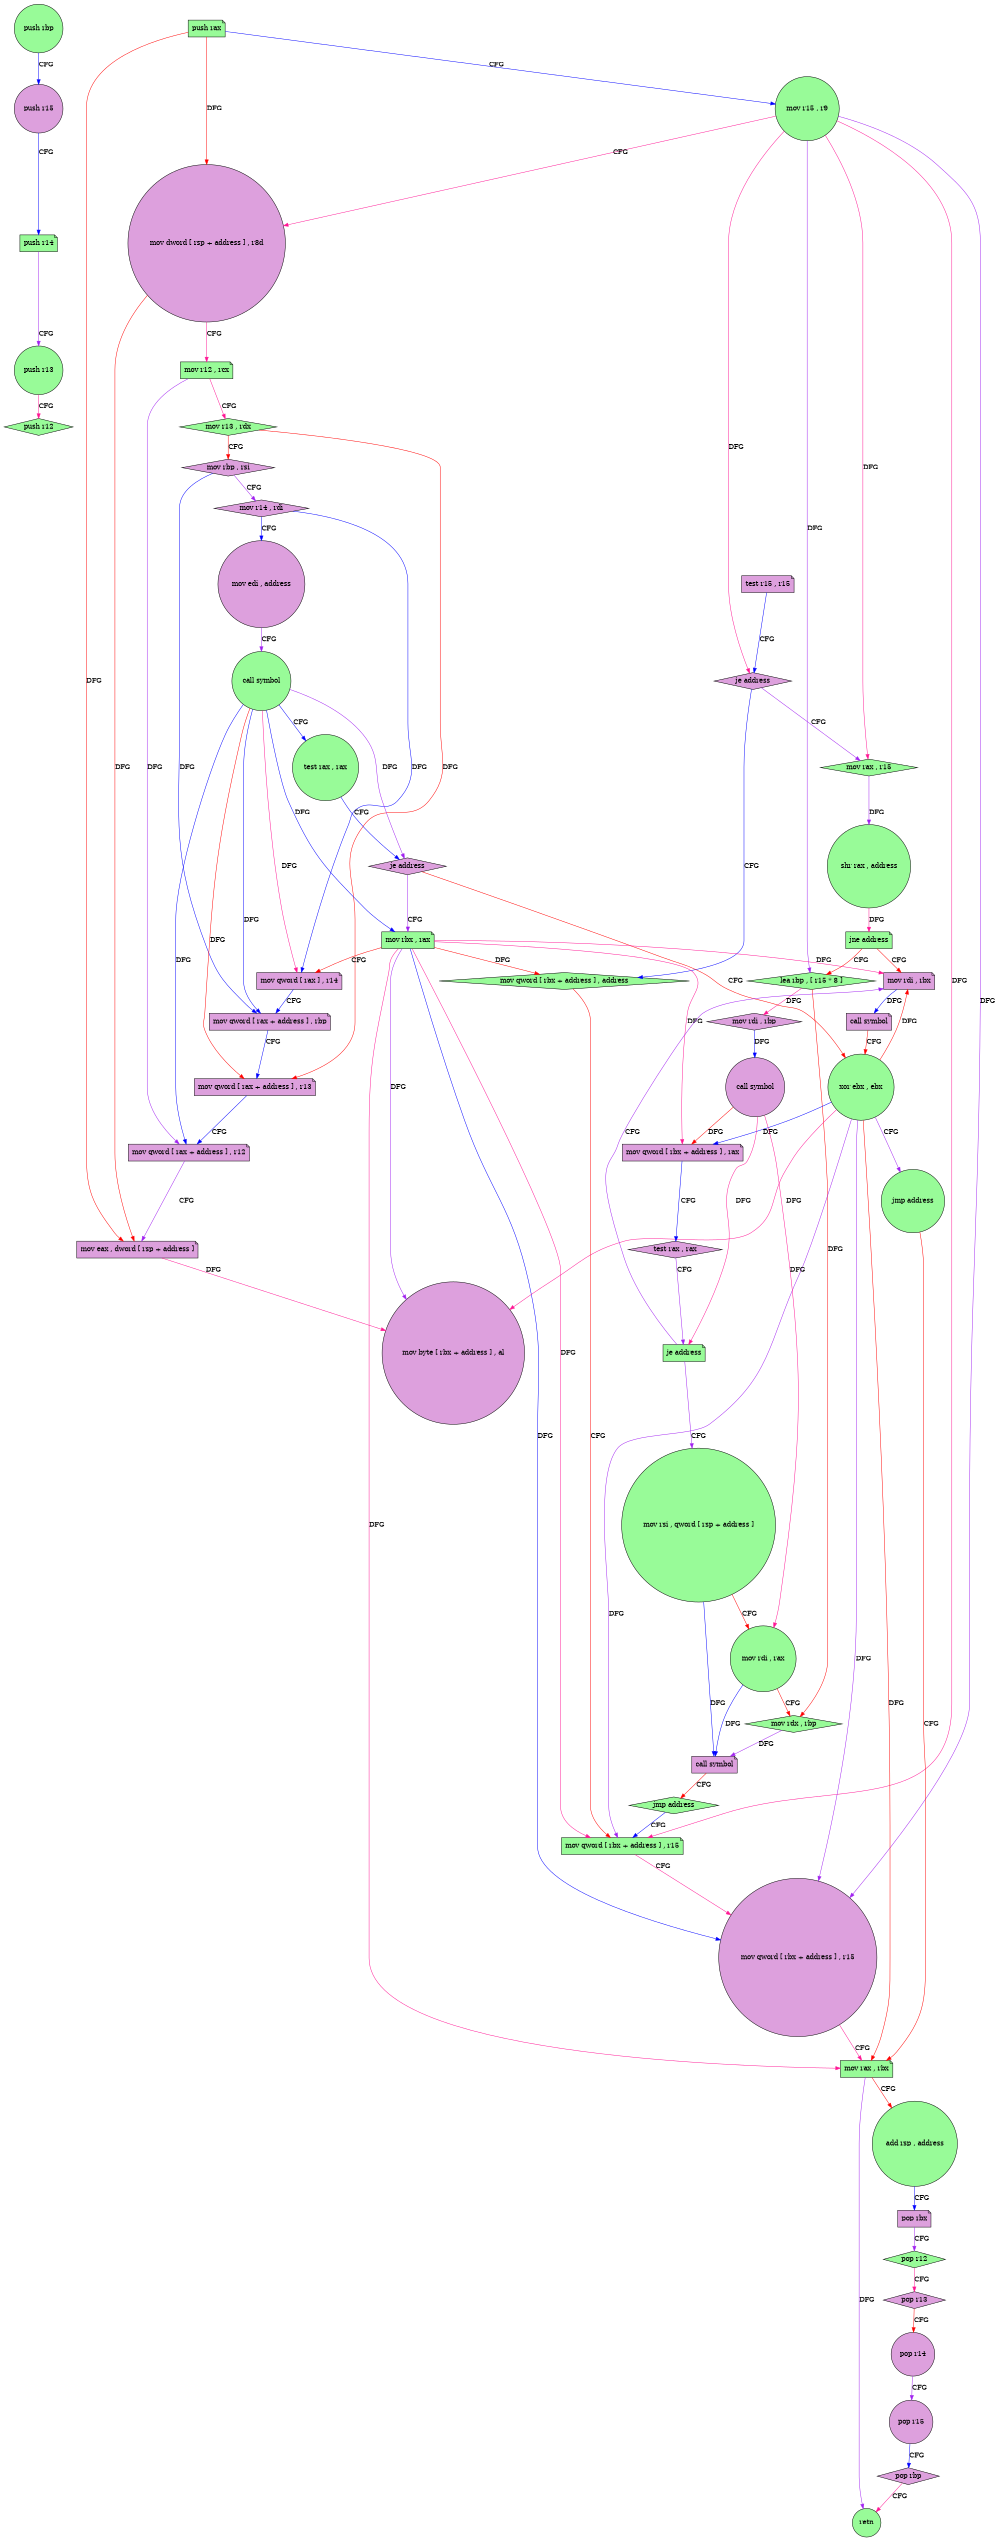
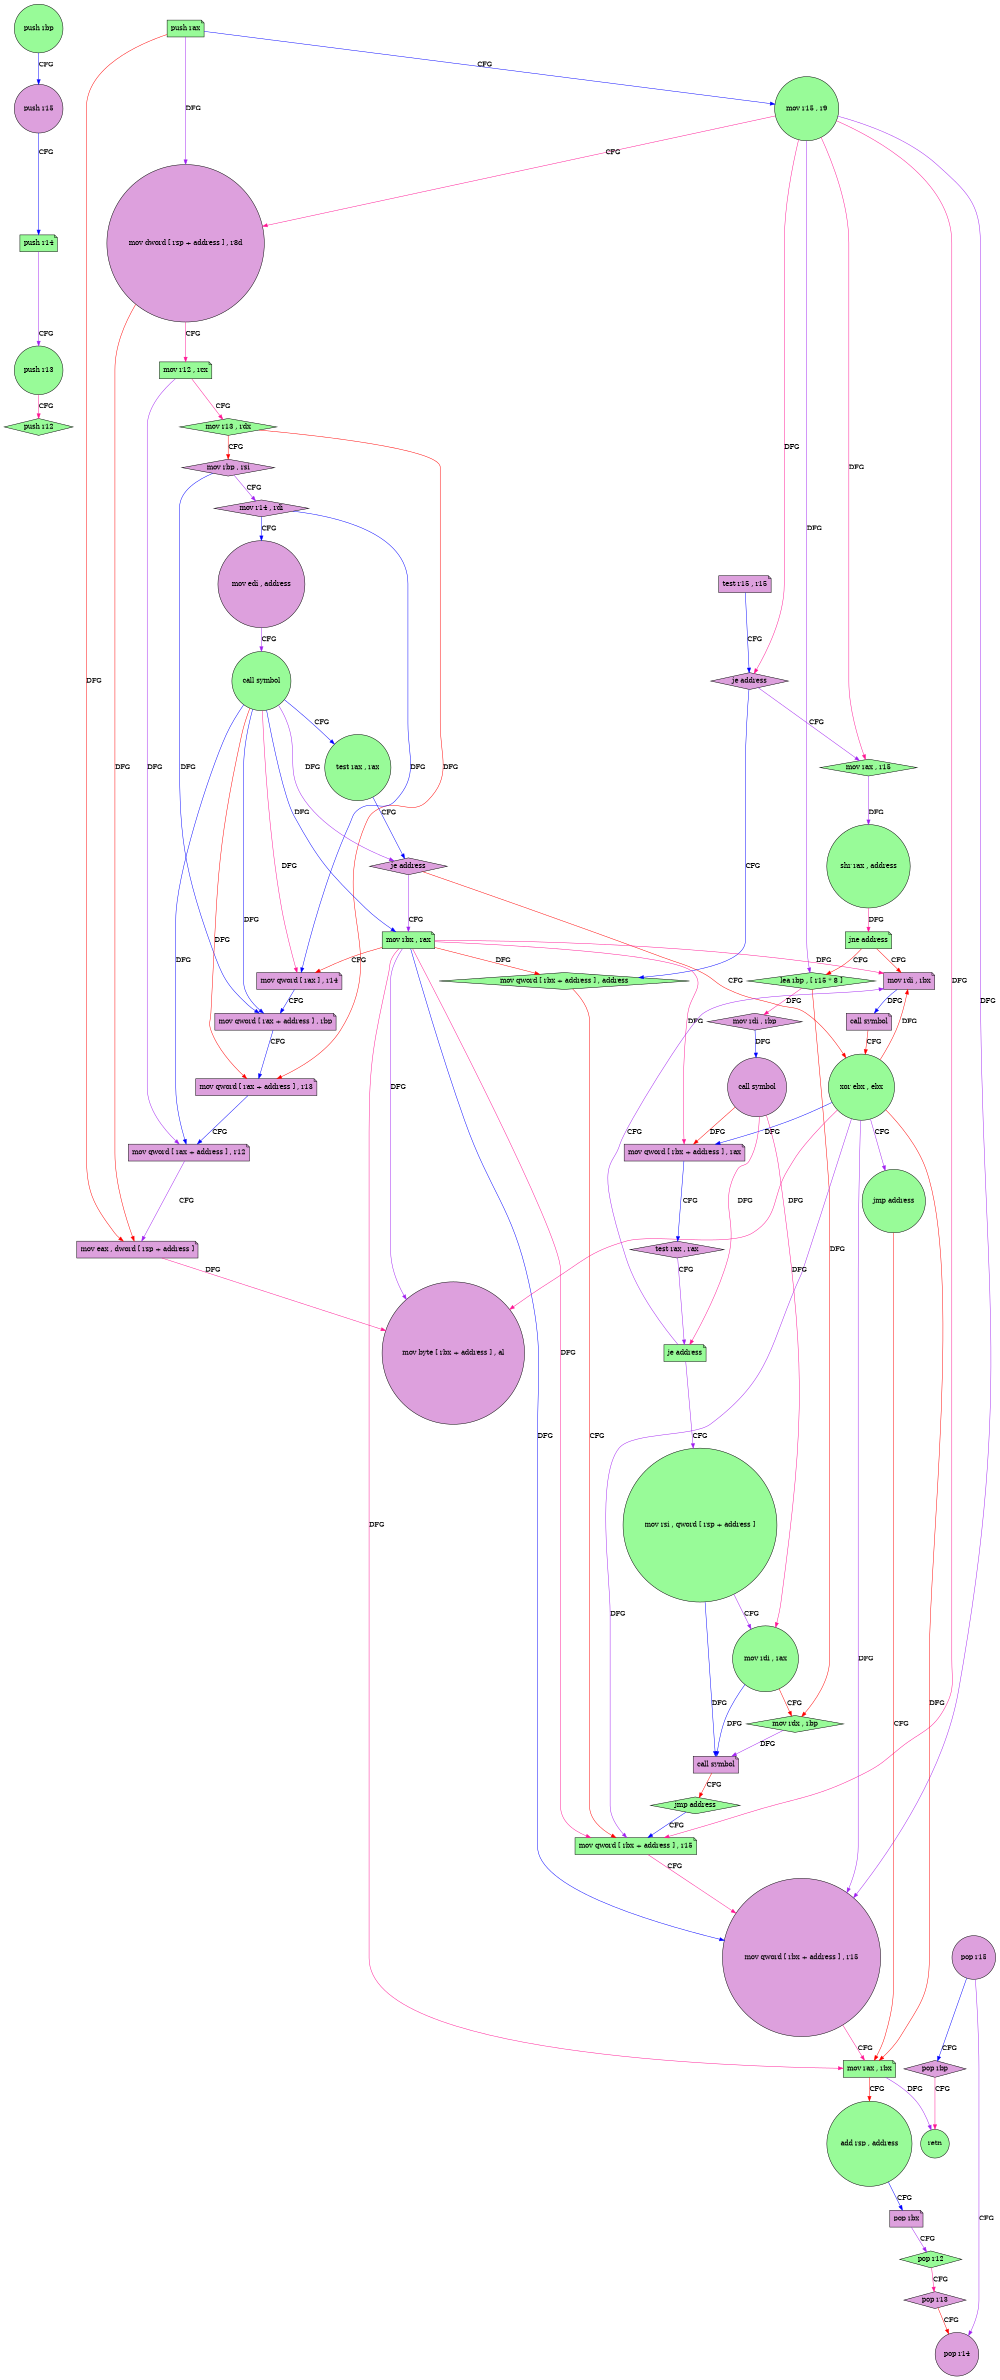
edge "push rax" -> "mov dword [ rsp + address ] , r8d": color red -> purple
edge "mov rsi , qword [ rsp + address ]" -> "mov rdi , rax": color red -> purple
edge "pop r14" -> "pop r15": reversed
